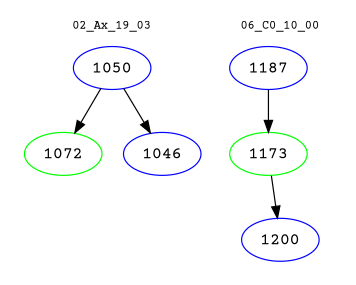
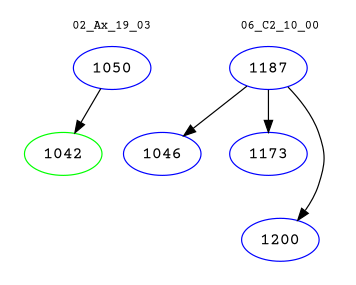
cluster "06_C0_10_00": label "06_C0_10_00" -> "06_C2_10_00"
edge "1050" -> "1046": now "1187" -> "1046"
node "1072": label "1072" -> "1042"
node "1173": color green -> blue
edge "1173" -> "1200": now "1187" -> "1200"
